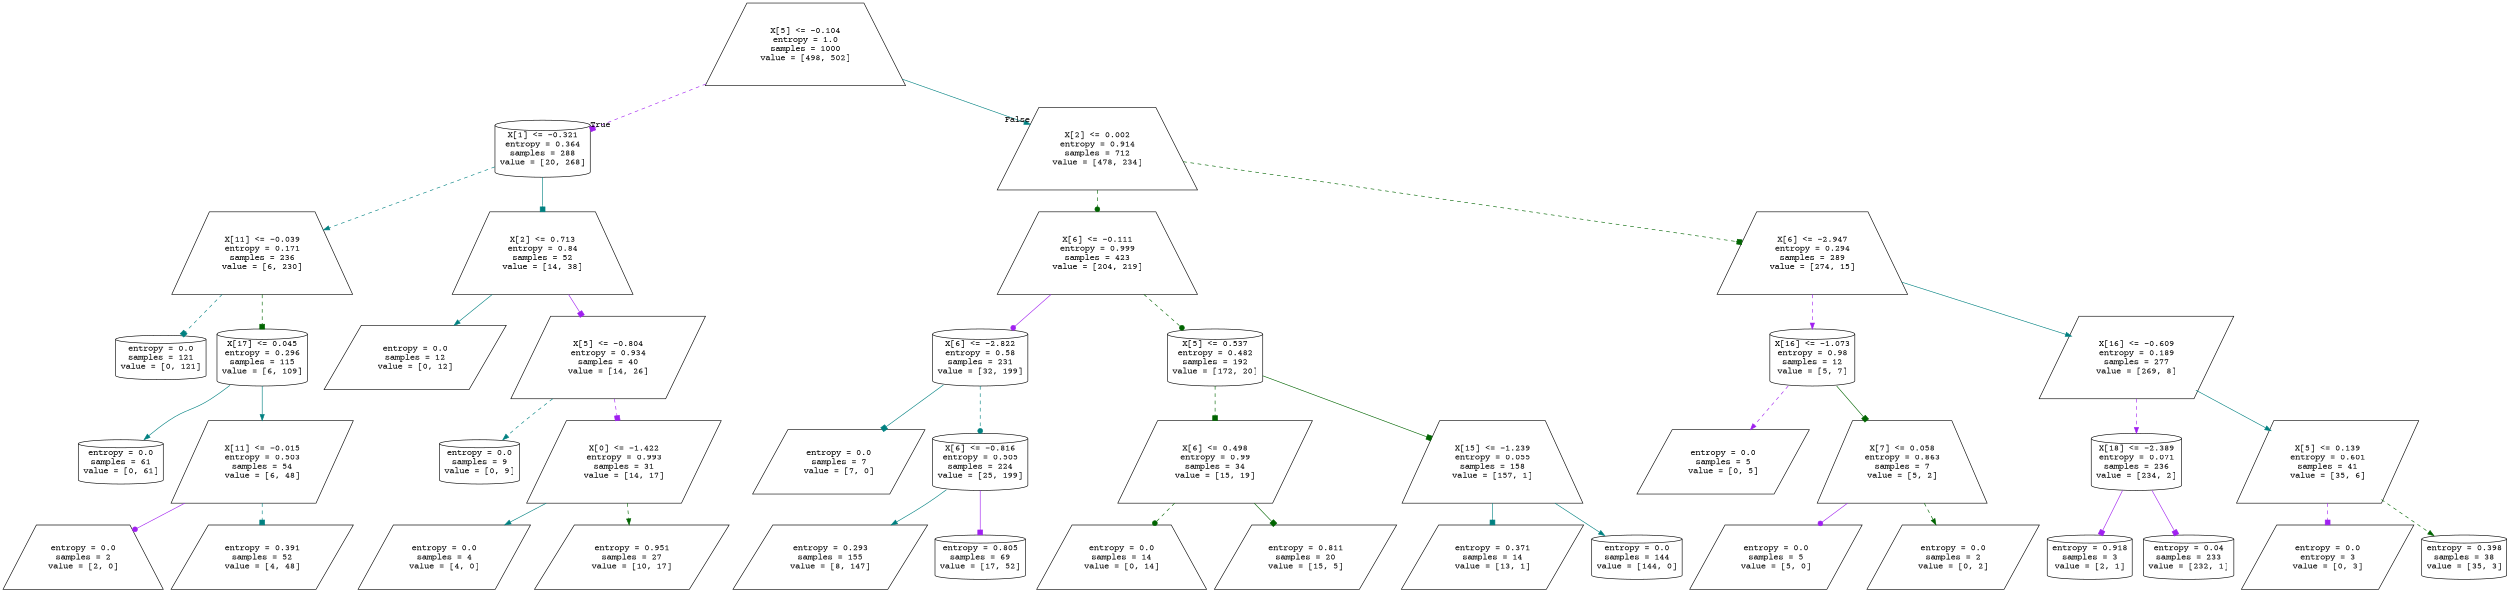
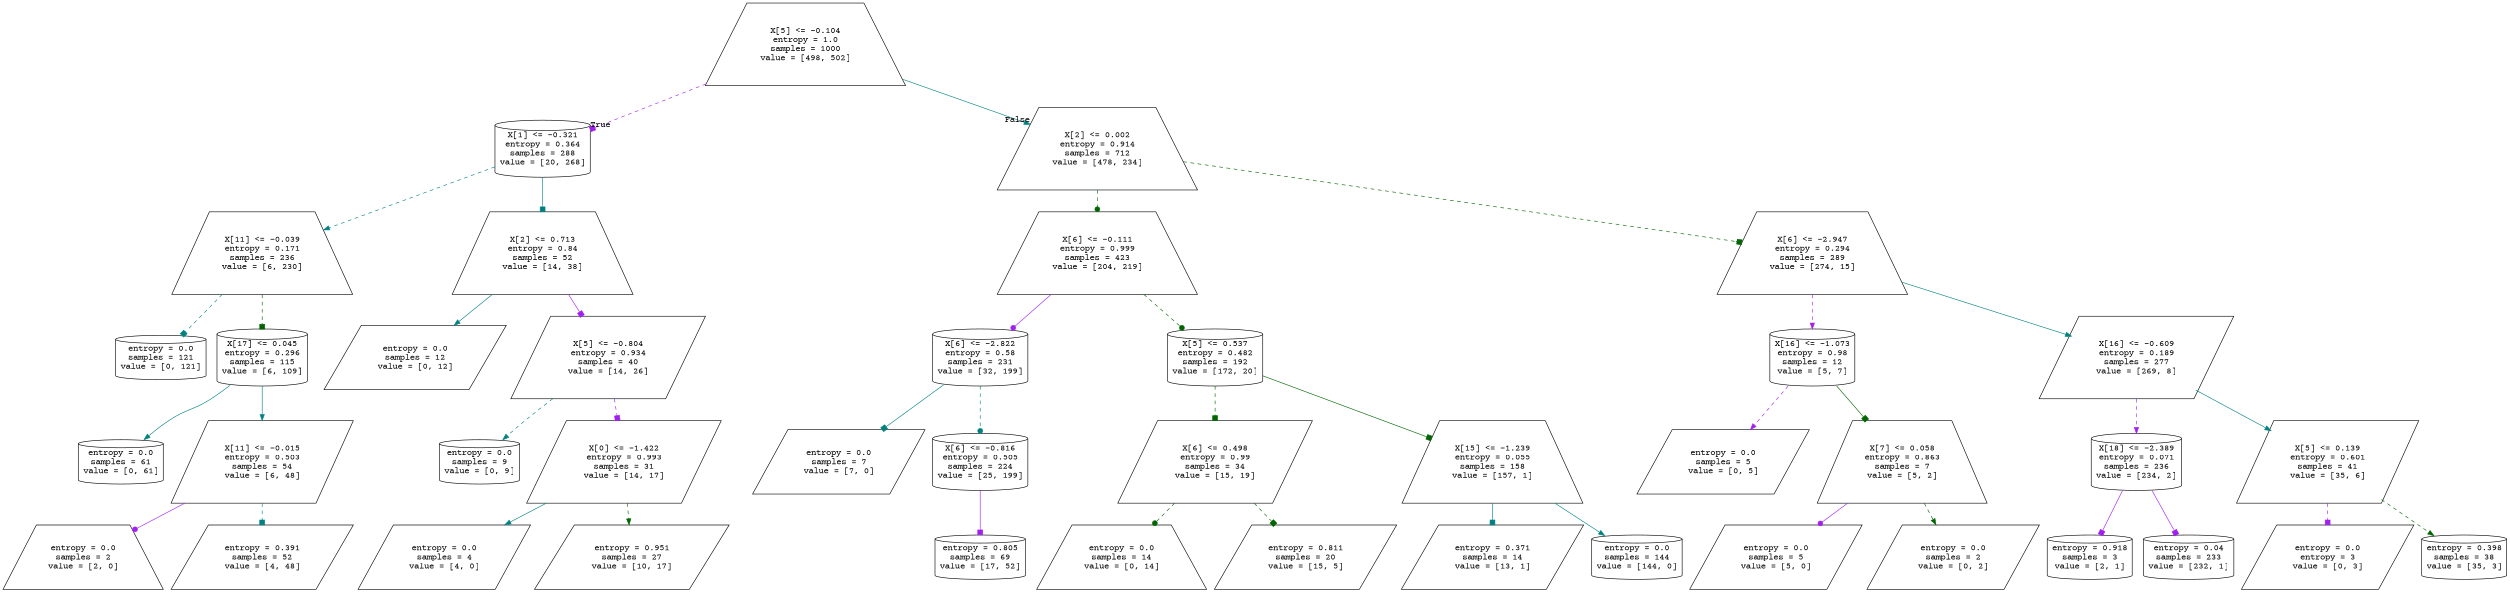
edge "X[6] <= 0.498 entropy = 0.99 samples = 34 value = [15, 19]" -> "entropy = 0.811 samples = 20 value = [15, 5]": style solid -> dashed
node "entropy = 0.293 samples = 155 value = [8, 147]": removed
